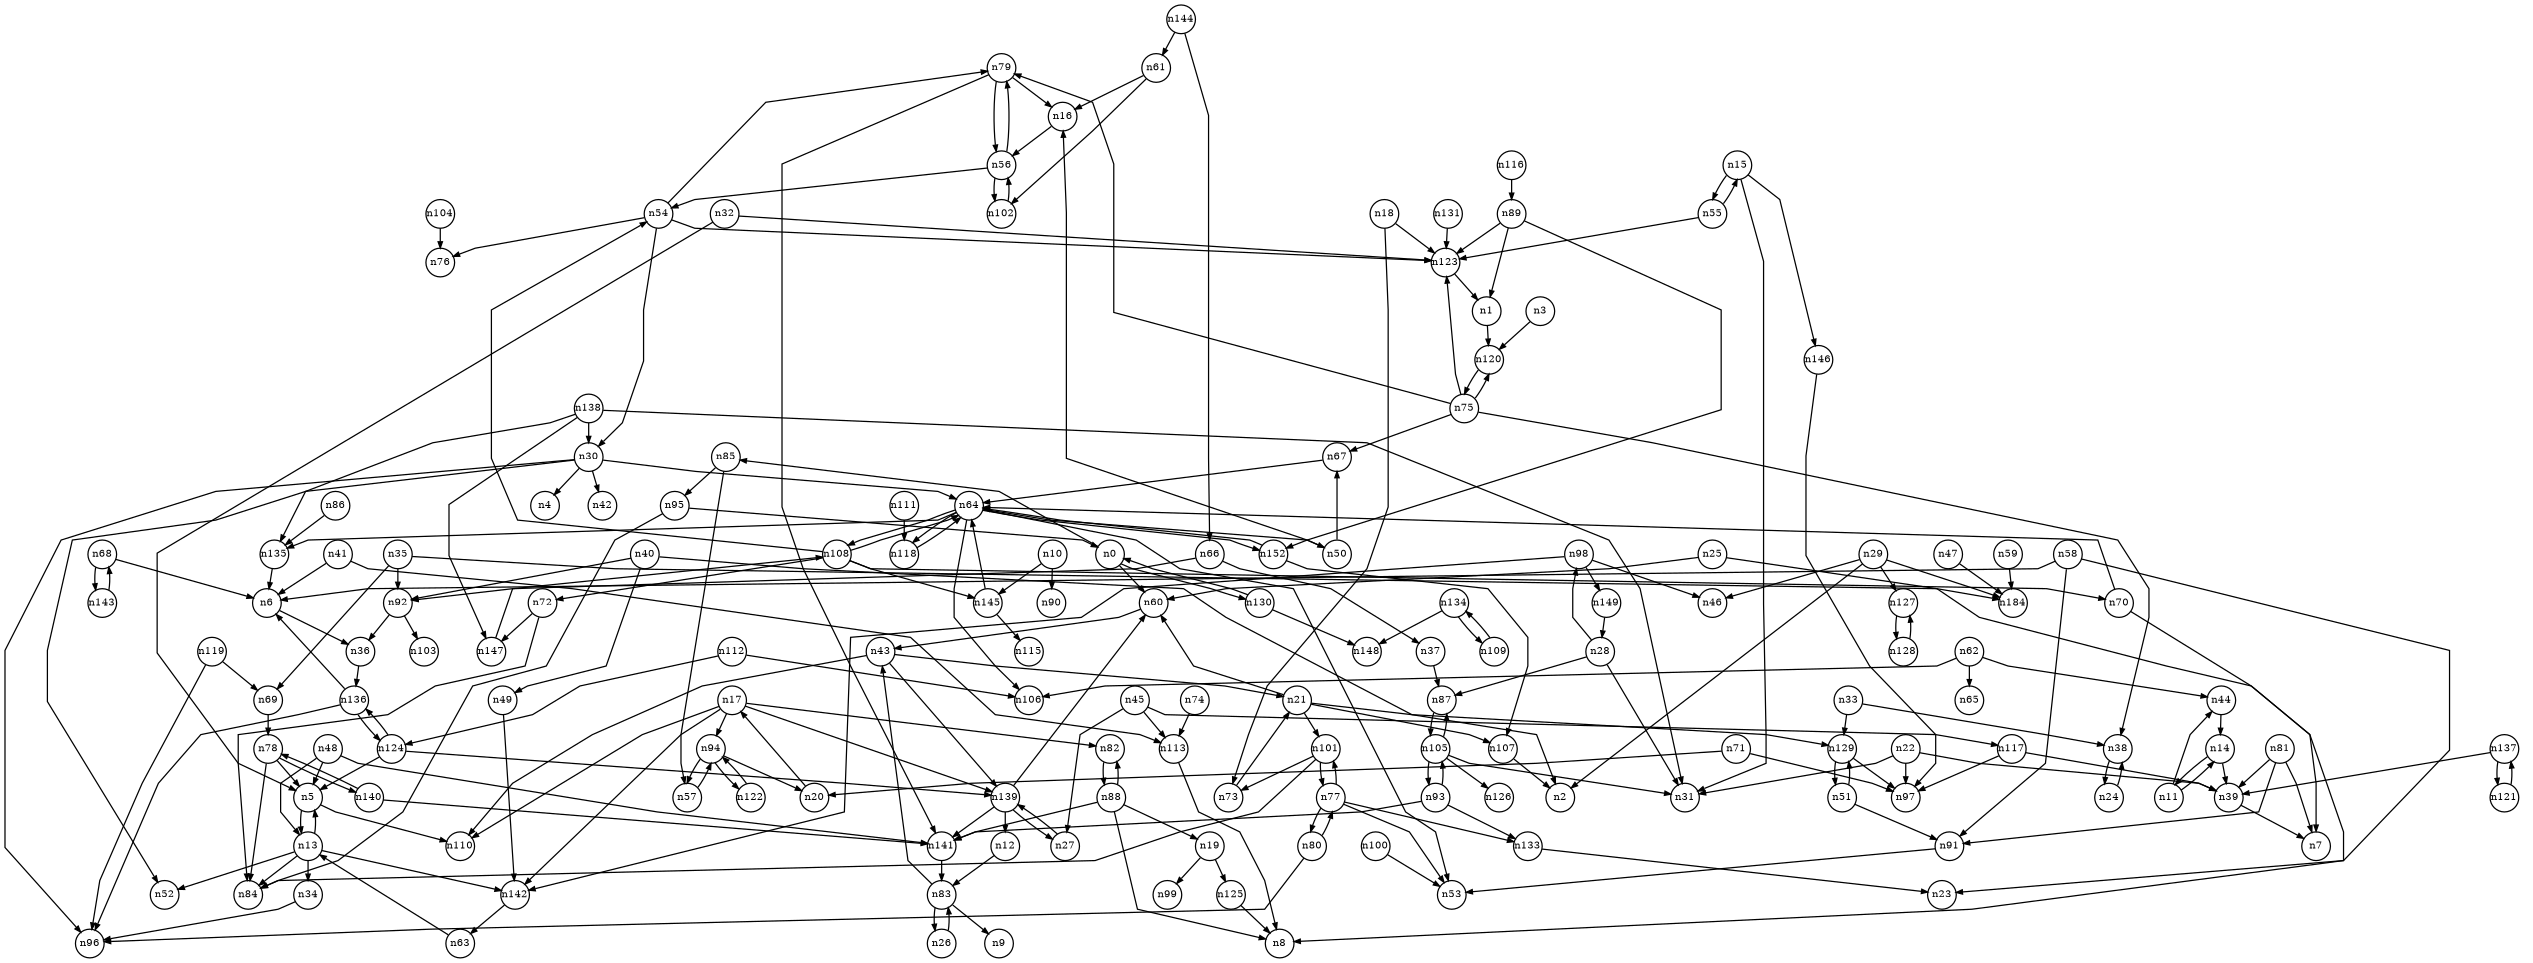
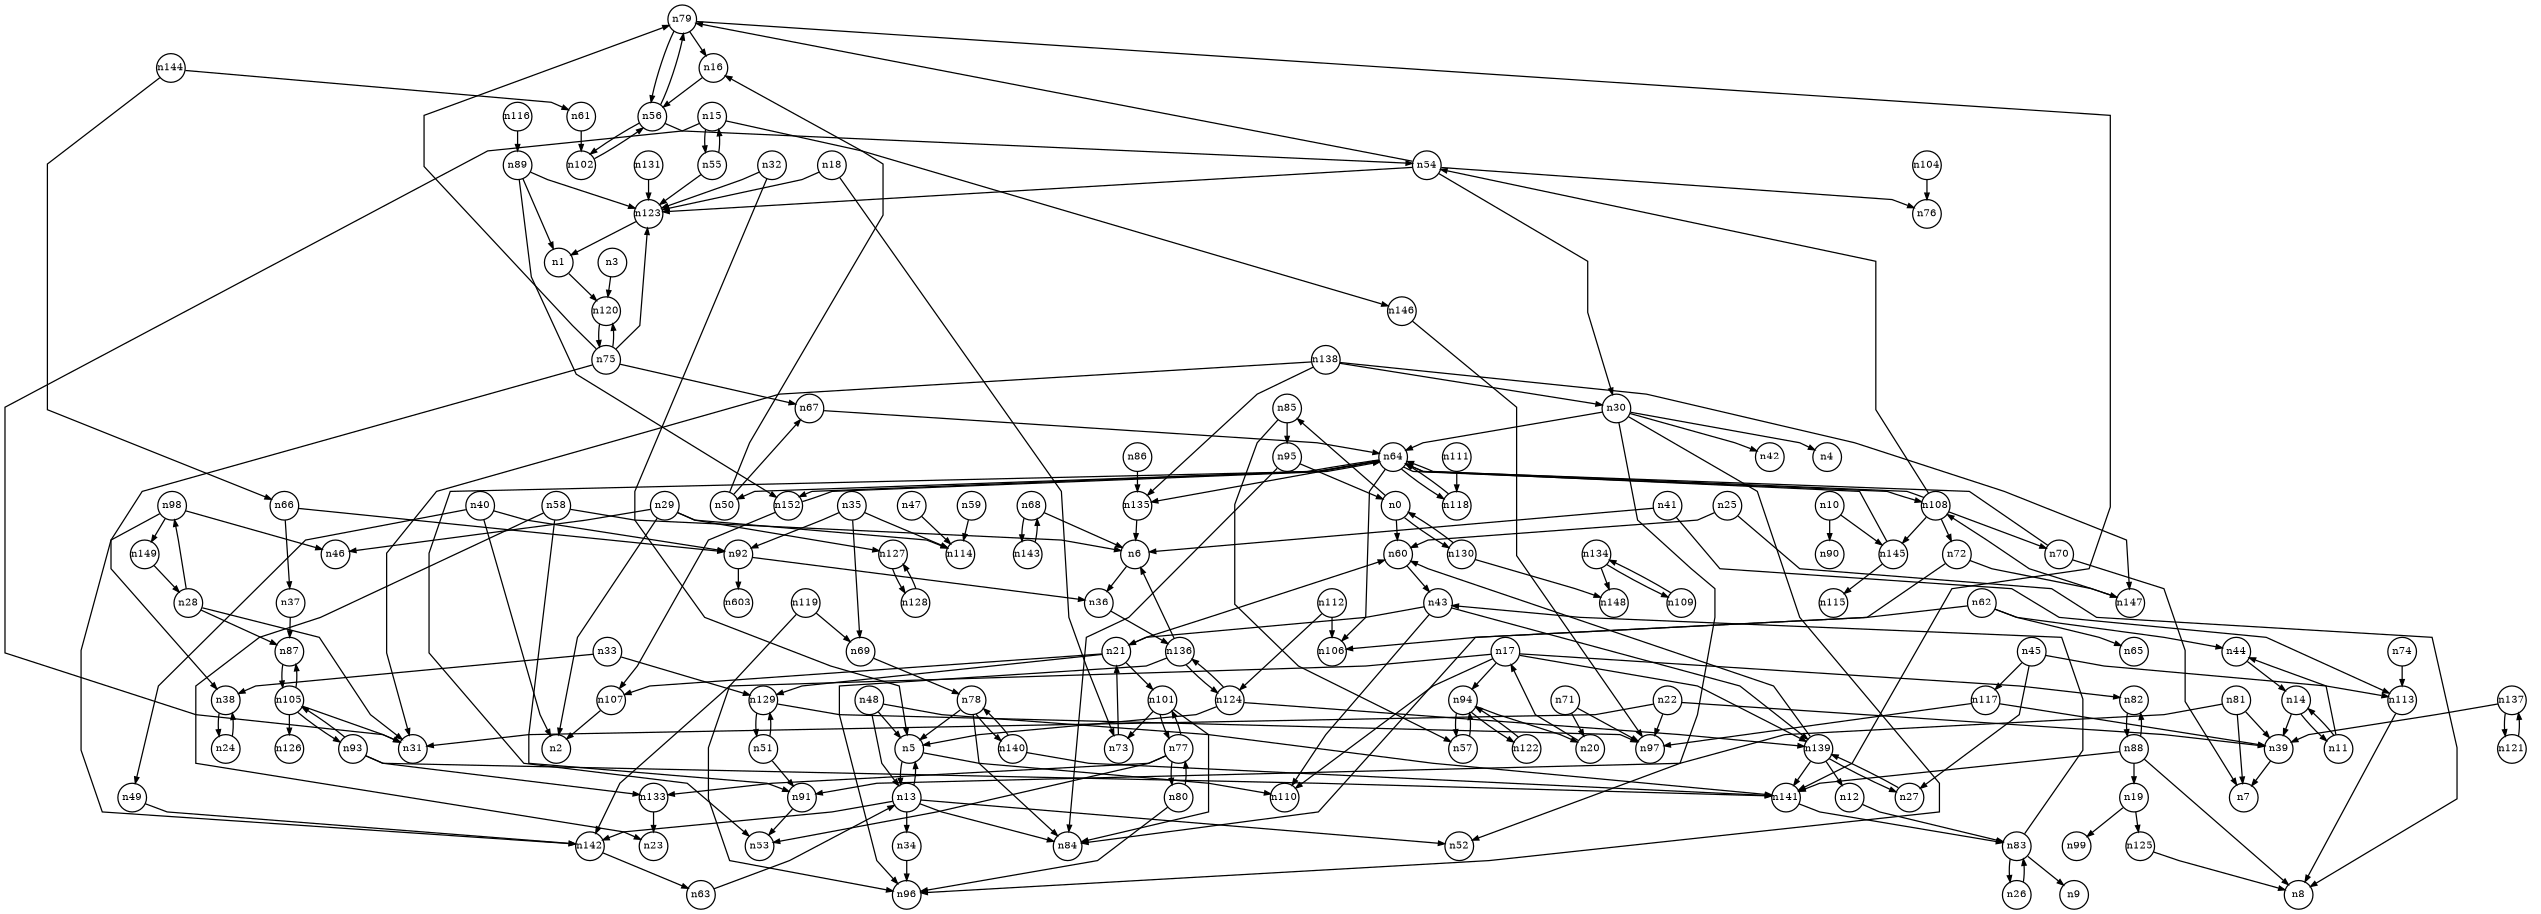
edge "n61" -> "n16": removed
node "n184": label "n184" -> "n114"
node "n103": label "n103" -> "n603"
node "n100": removed
